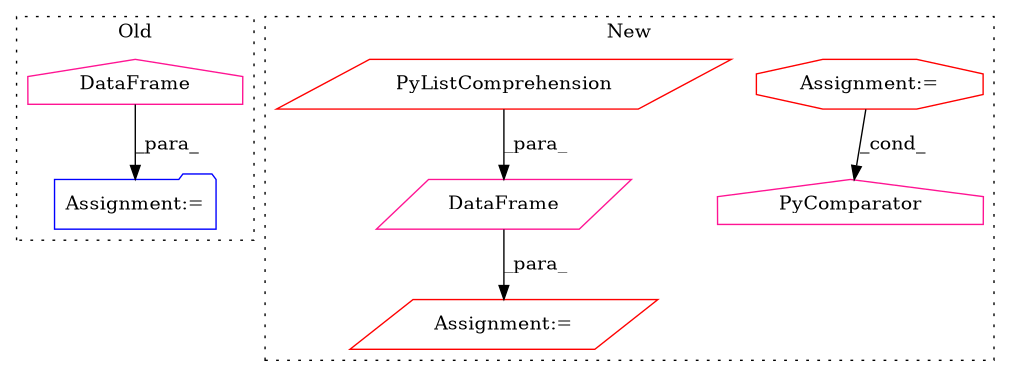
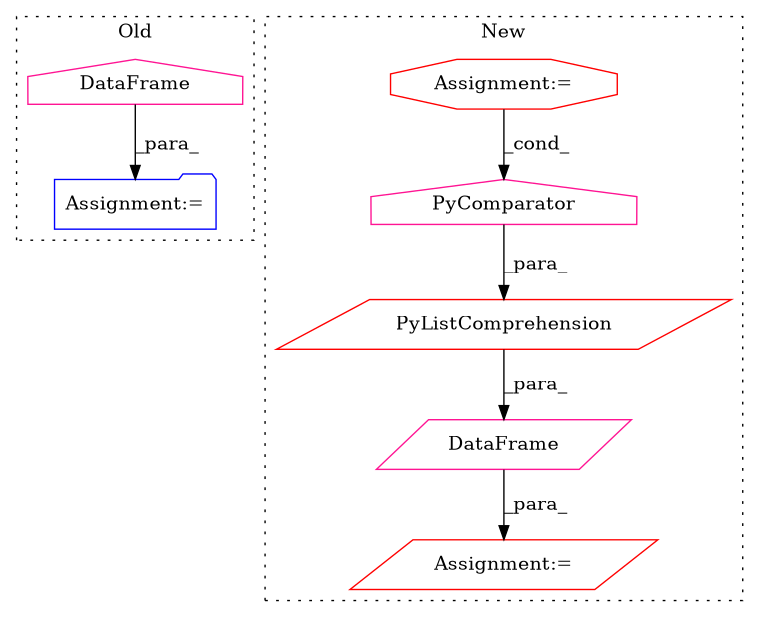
edge "PyComparator" -> "PyListComprehension": added, label "_para_"
